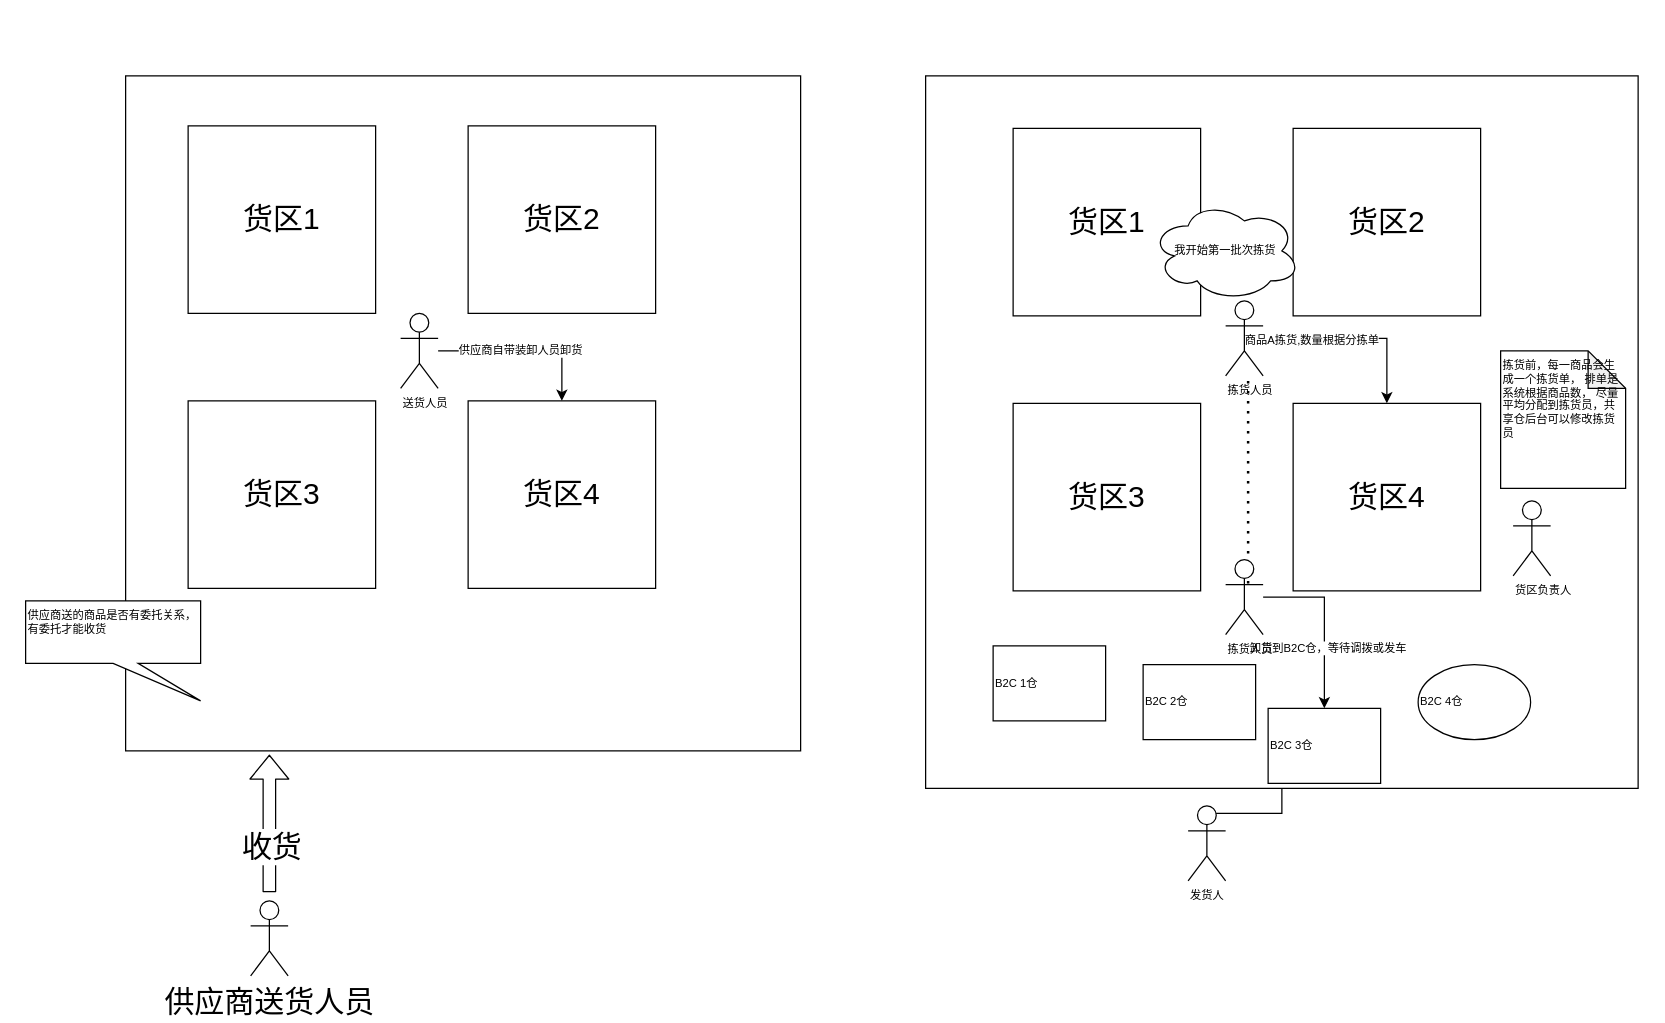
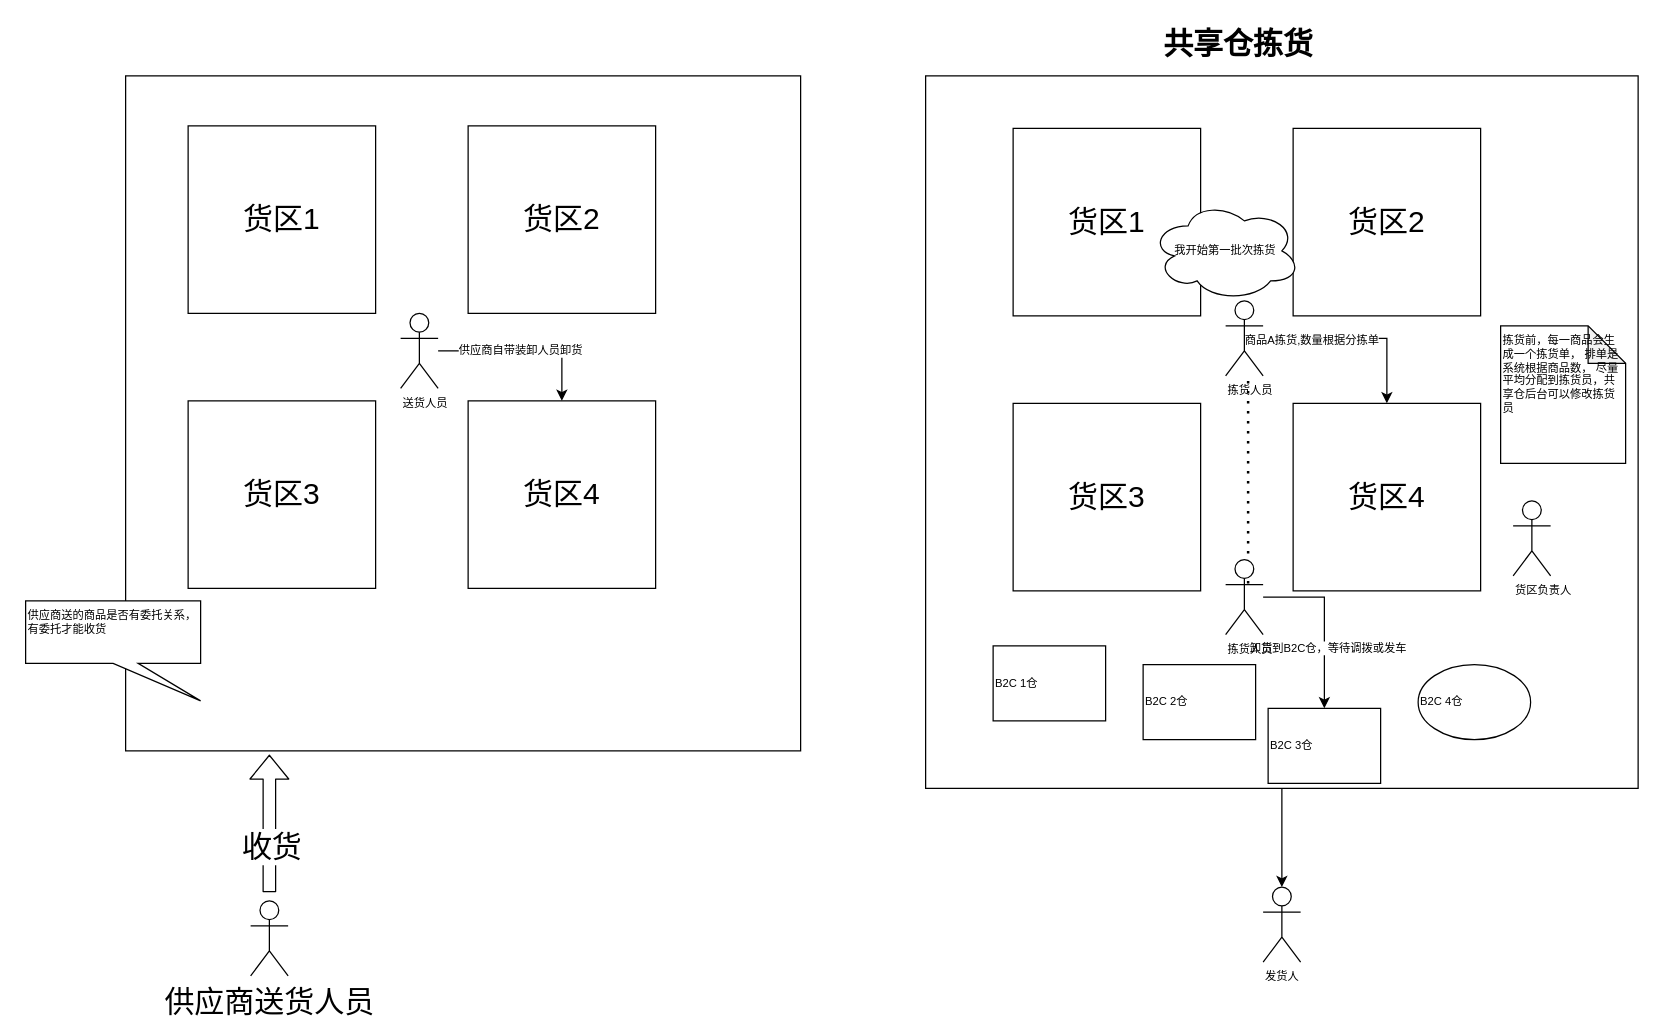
node "共享仓拣货": added
node "拣货前，每一商品会生成一个拣货单， 排单是系统根据商品数， 尽量平均分配到拣货员，共享仓后台可以修改拣货员": moved (1563, 419) -> (1563, 394)
node "发货人": moved (1207, 843) -> (1282, 924)
